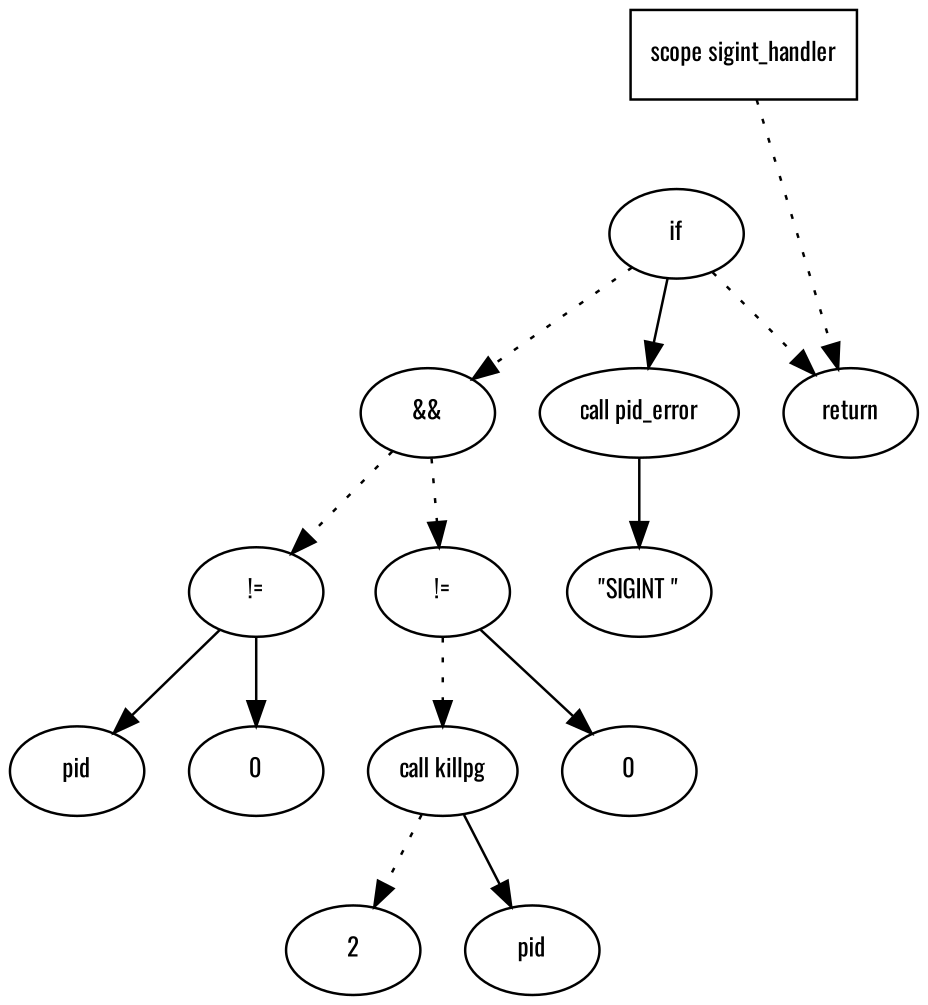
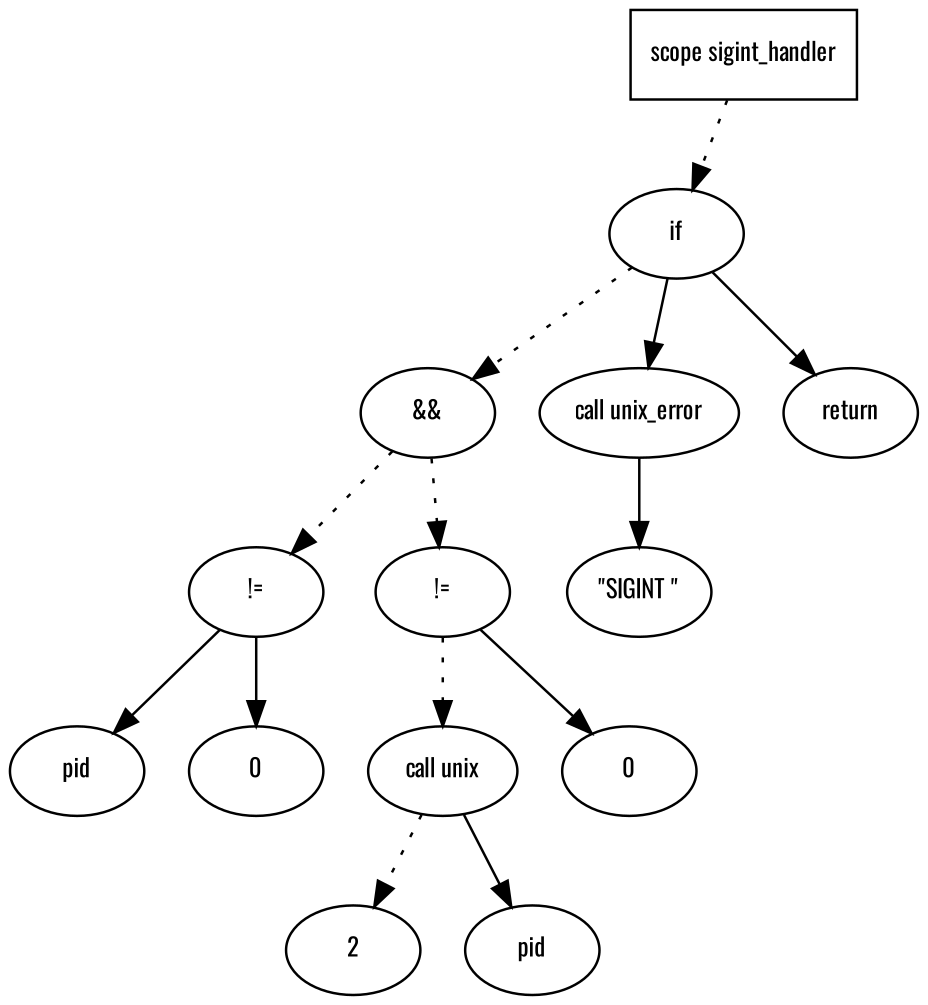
edge "scope sigint_handler" -> "return": now "scope sigint_handler" -> "if"
edge "if" -> "return": style dotted -> solid
node "call pid_error": label "call pid_error" -> "call unix_error"
node "call killpg": label "call killpg" -> "call unix"
